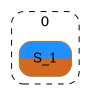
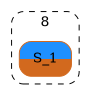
cluster "0": label "0" -> "8"
